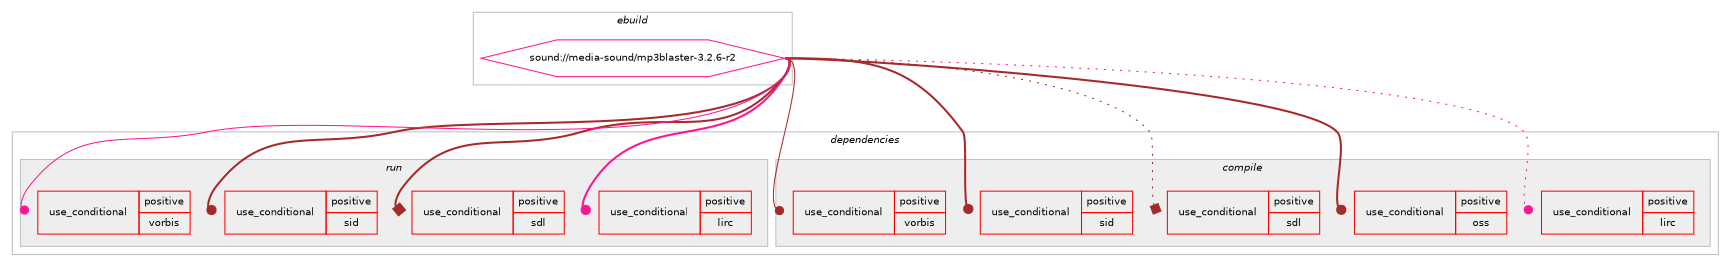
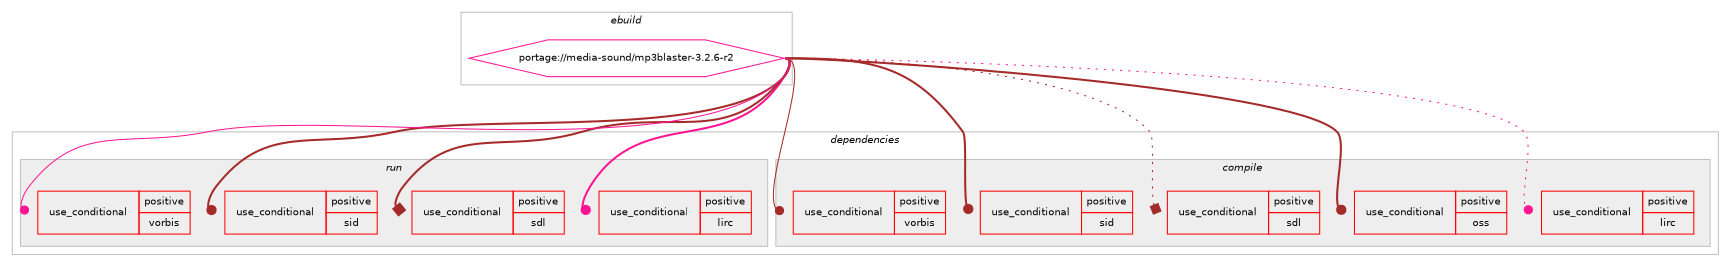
node "sound://media-sound/mp3blaster-3.2.6-r2": label "sound://media-sound/mp3blaster-3.2.6-r2" -> "portage://media-sound/mp3blaster-3.2.6-r2"
